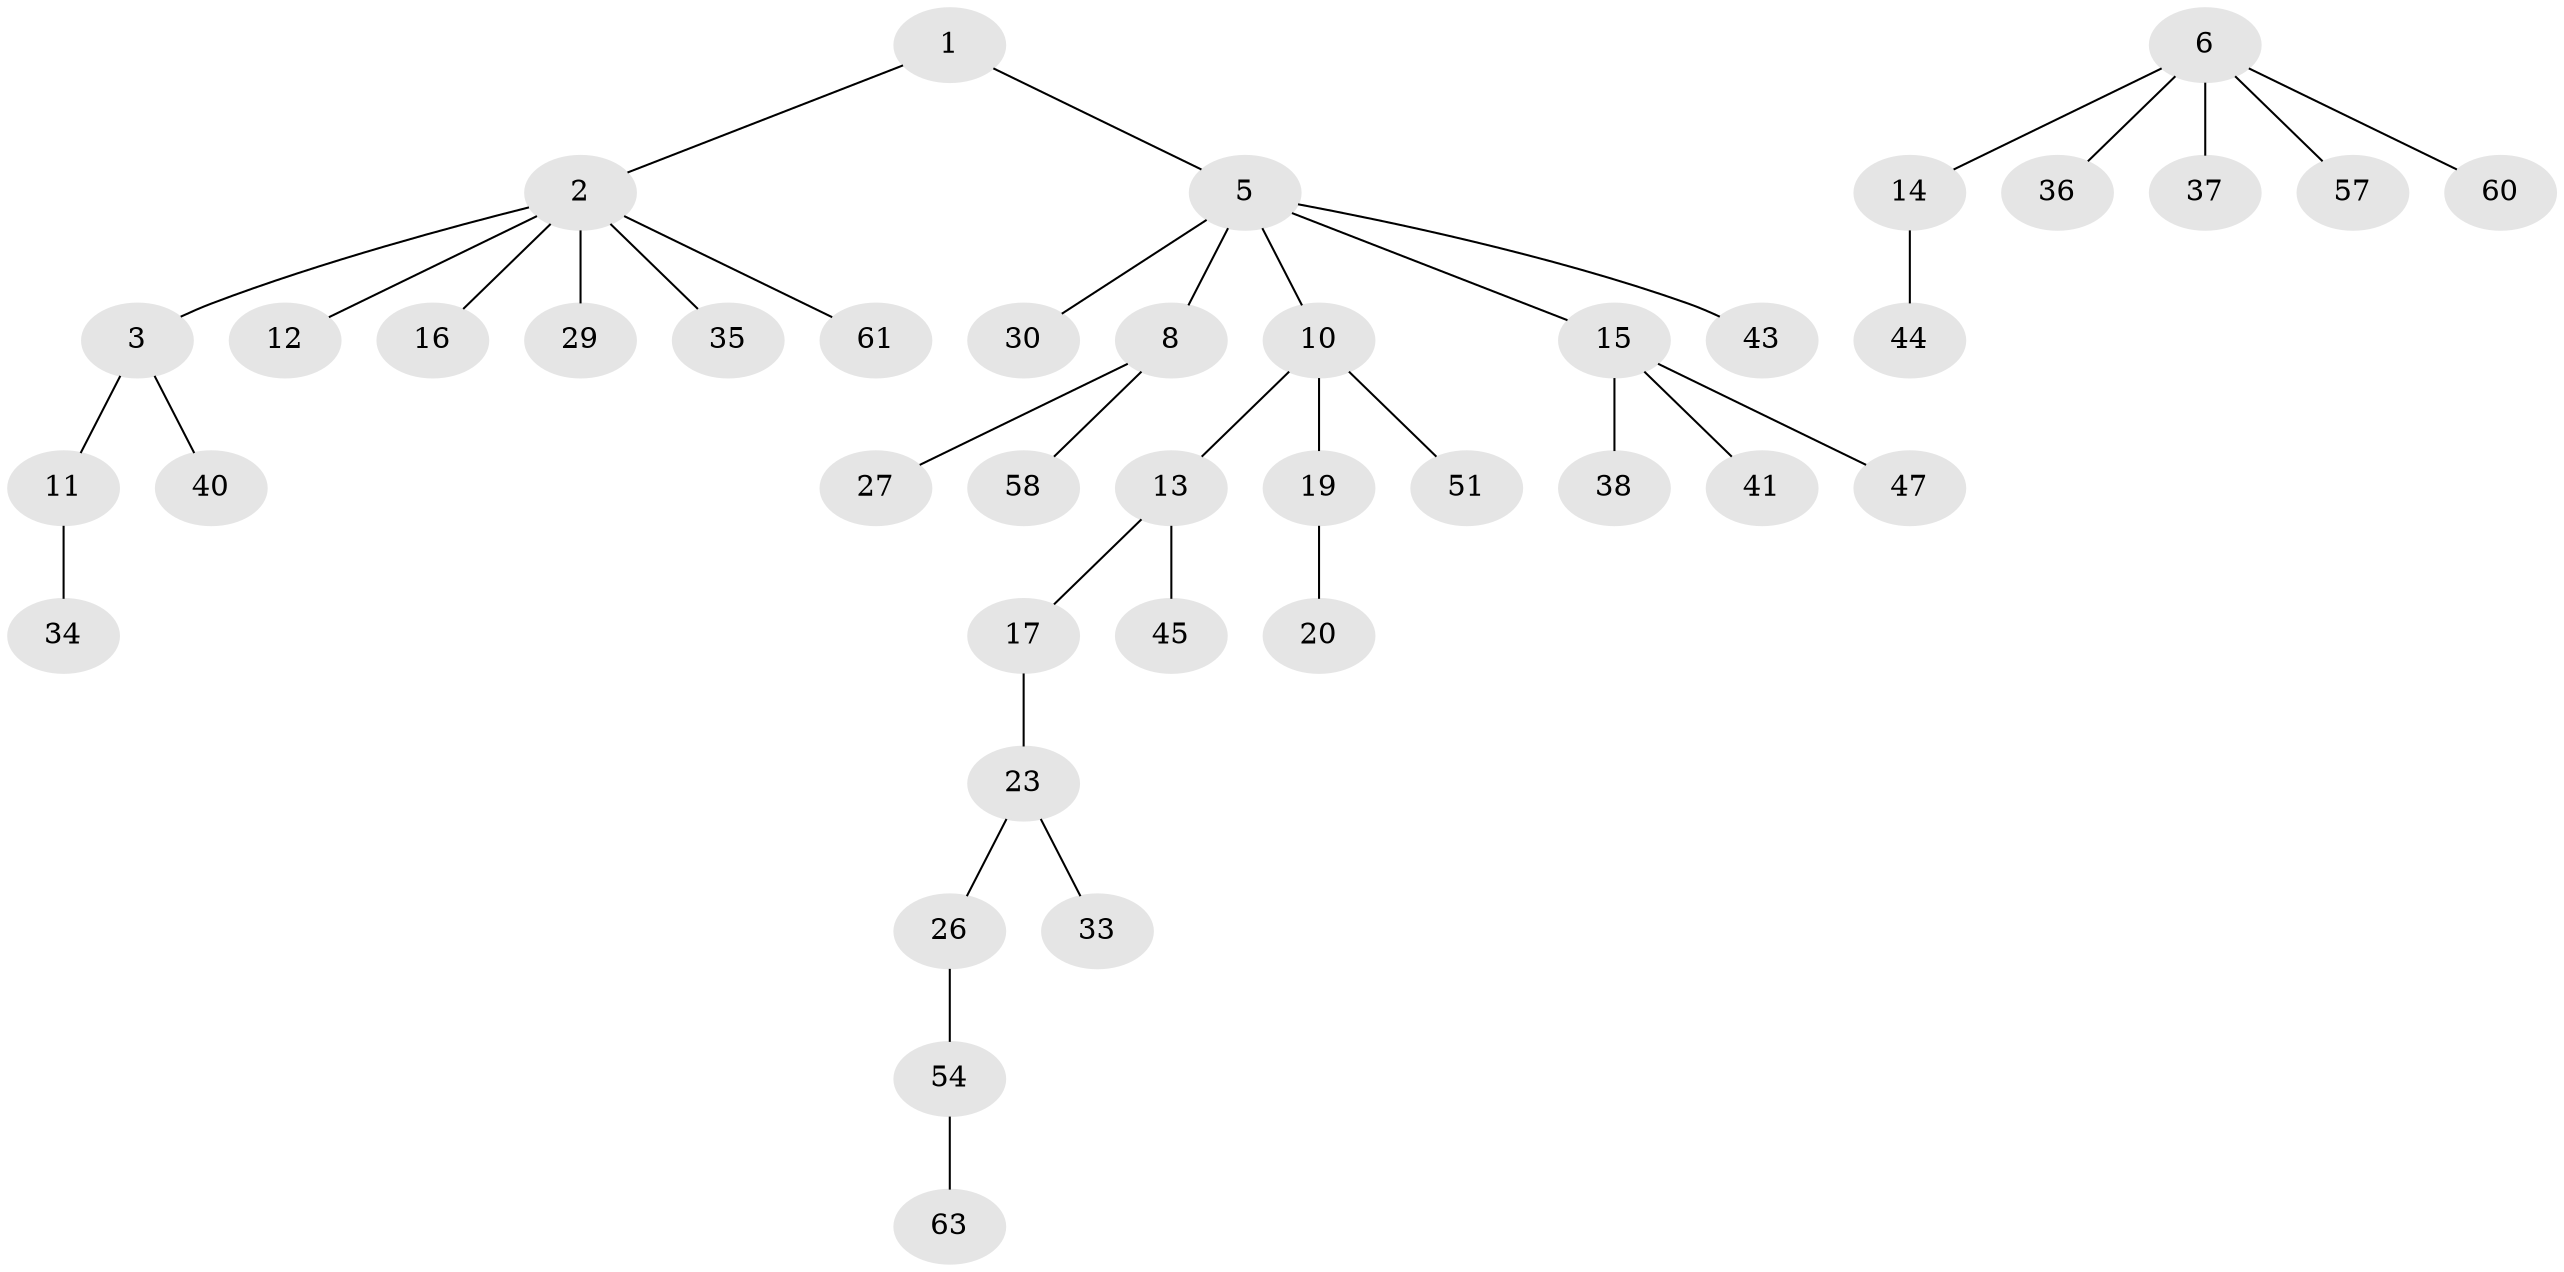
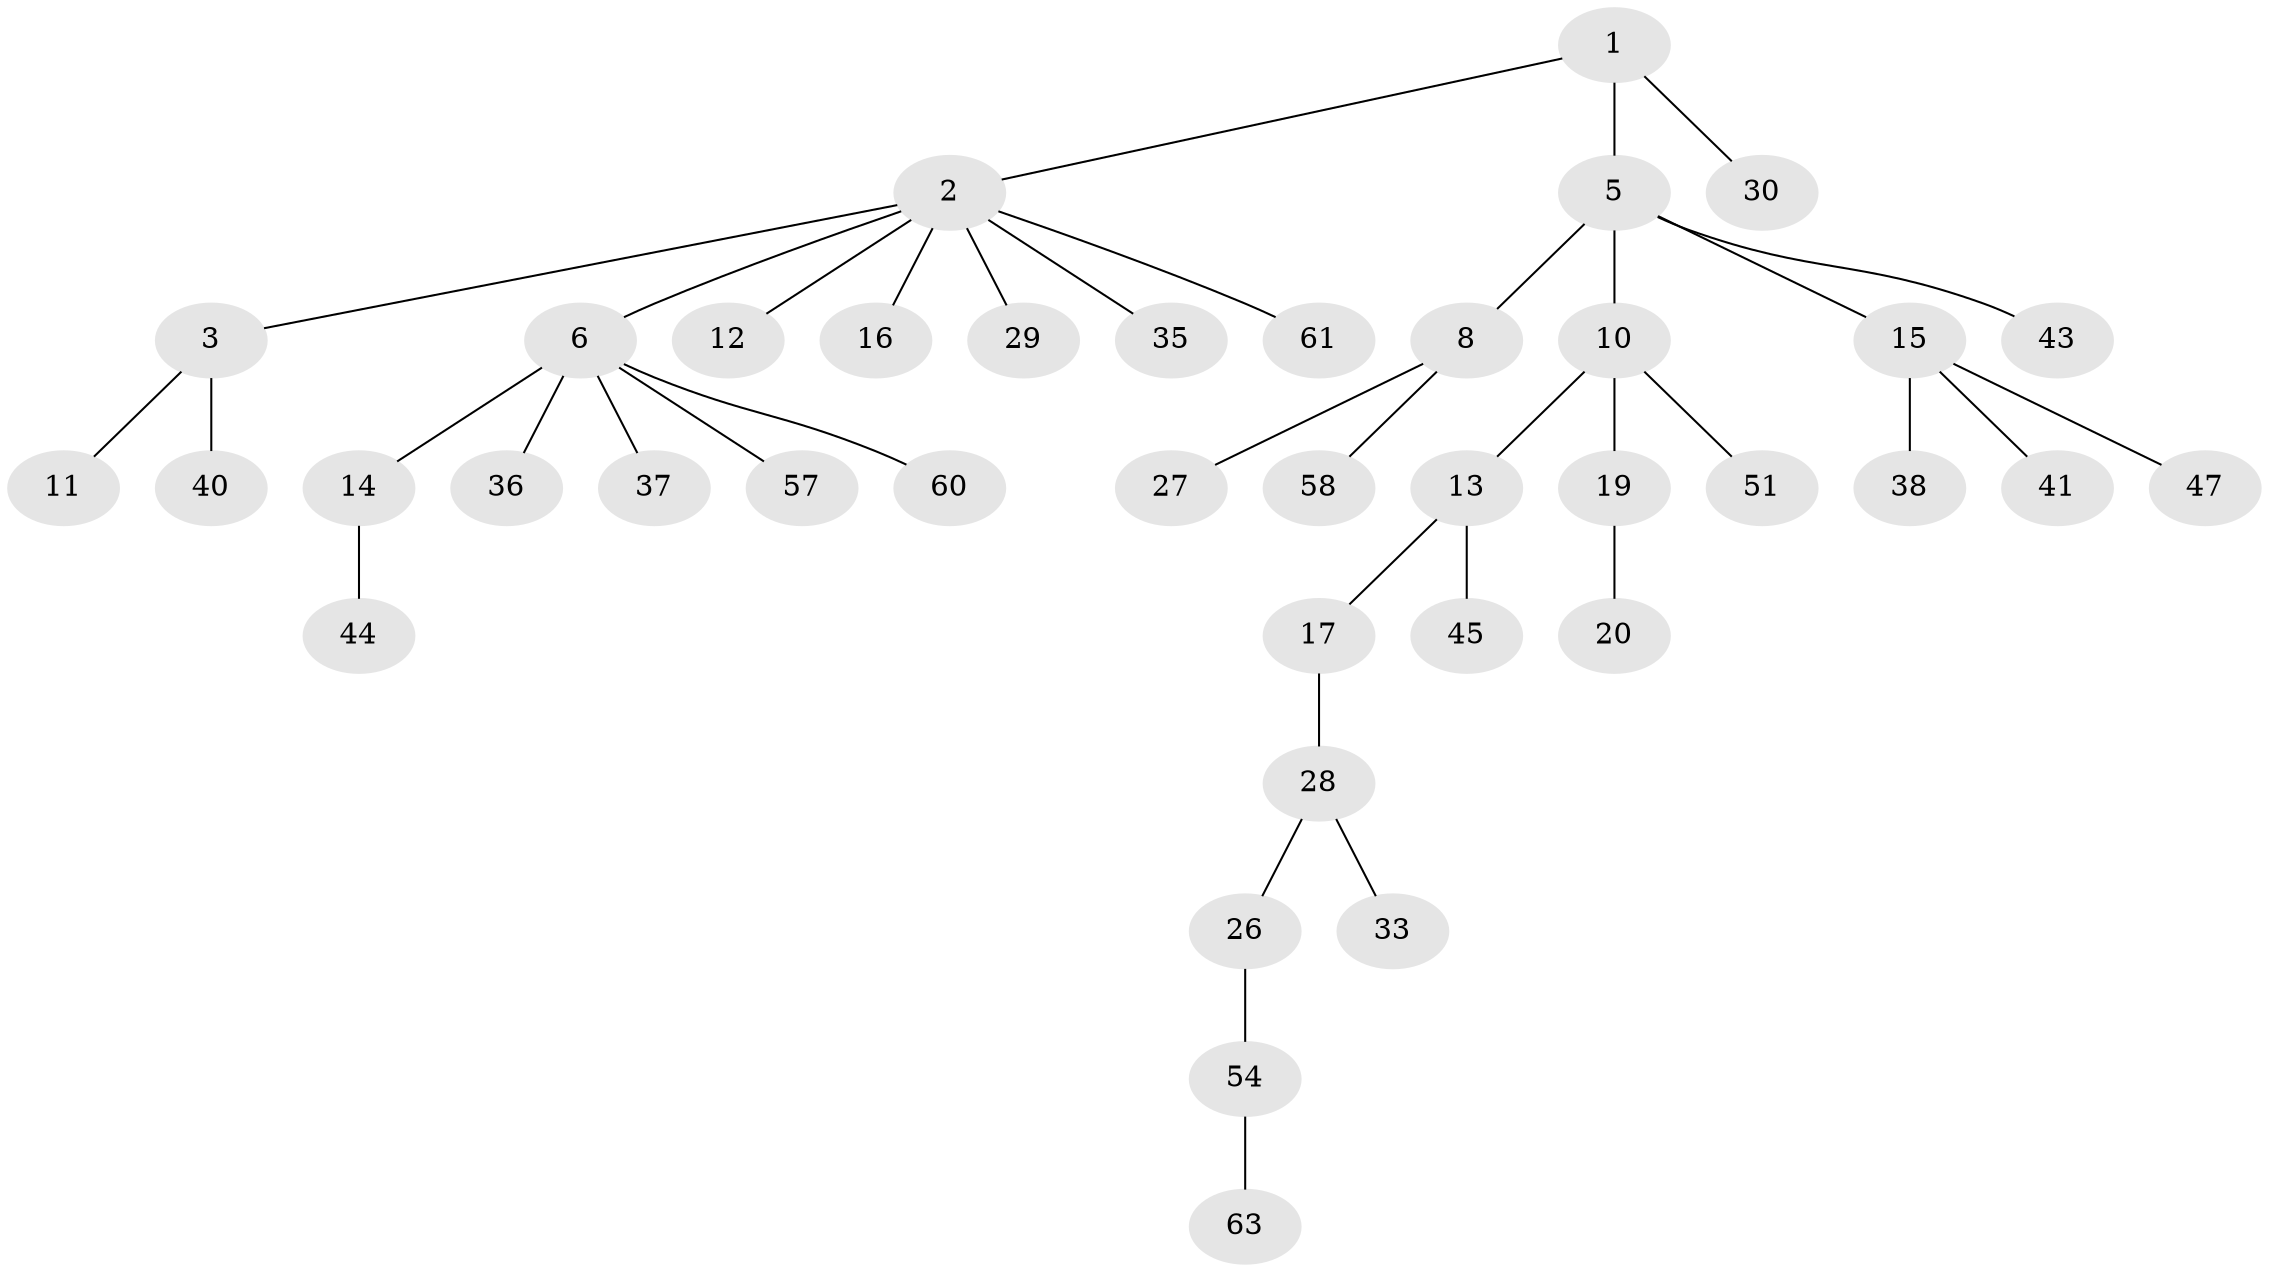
edge "2" -- "6": added
edge "5" -- "30": now "1" -- "30"
node "34": removed
node "23": label "23" -> "28"
